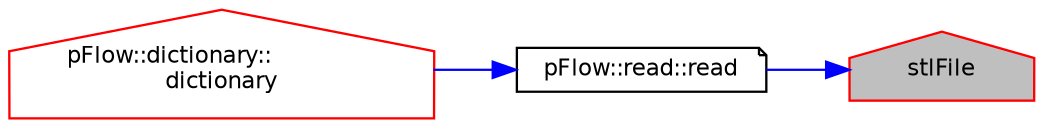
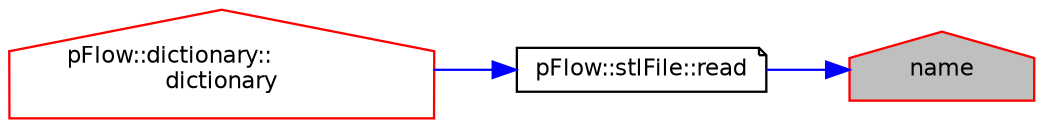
node "pFlow::read::read": label "pFlow::read::read" -> "pFlow::stlFile::read"
node "stlFile": label "stlFile" -> "name"
